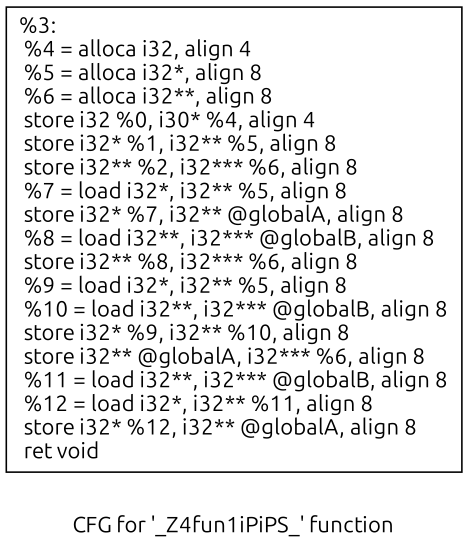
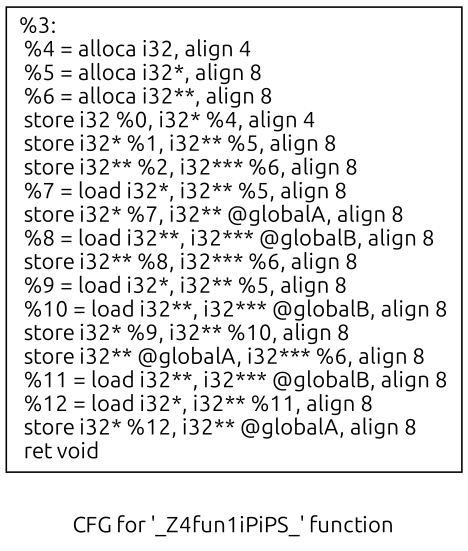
node "%3:": text "store i32 %0, i30* %4, align 4" -> "store i32 %0, i32* %4, align 4"
